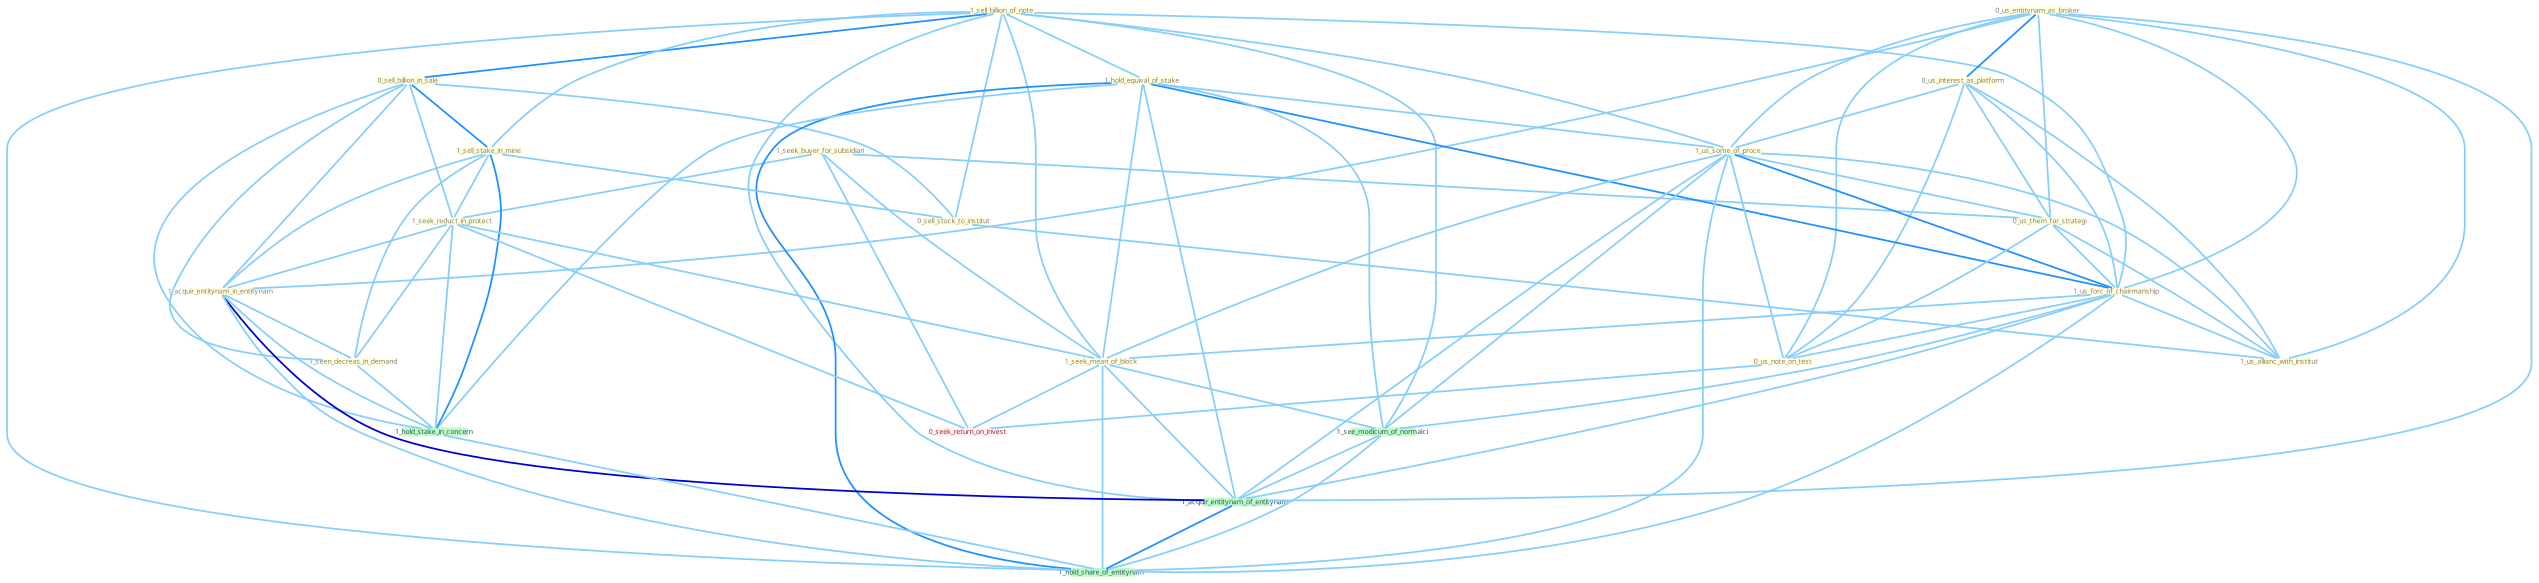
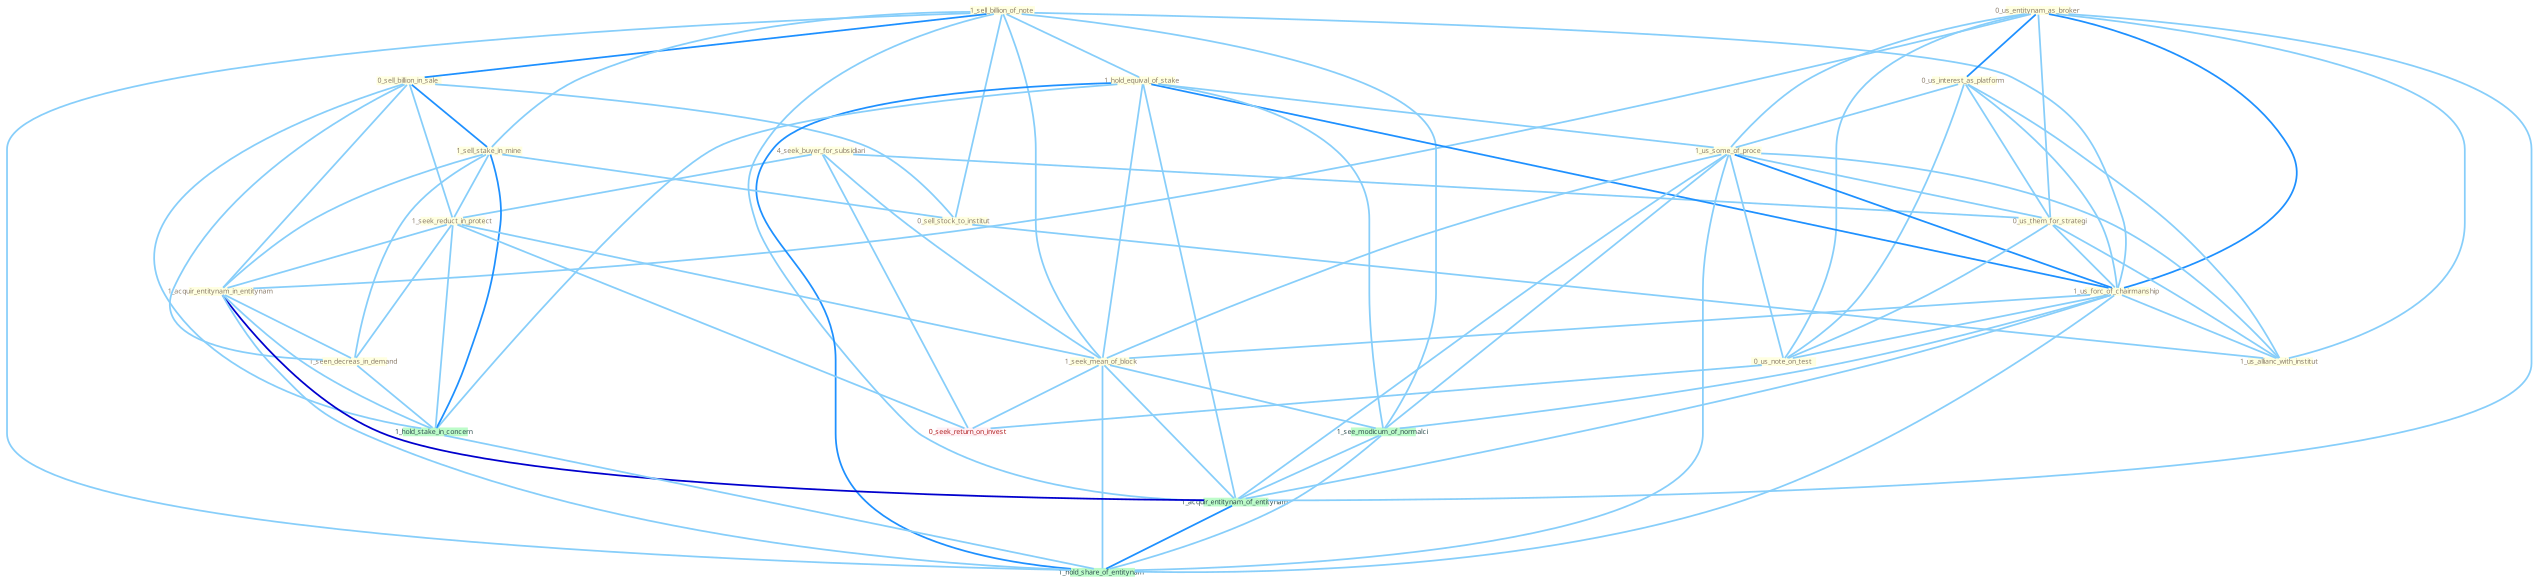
edge "1_sell_billion_of_note" -- "1_us_some_of_proce": removed
edge "0_us_entitynam_as_broker" -- "1_us_forc_of_chairmanship": color #87cefa -> #1e90ff
node "1_seek_buyer_for_subsidiari": label "1_seek_buyer_for_subsidiari" -> "4_seek_buyer_for_subsidiari"
